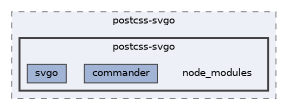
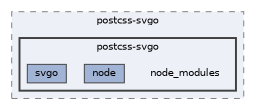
node "commander": label "commander" -> "node"
